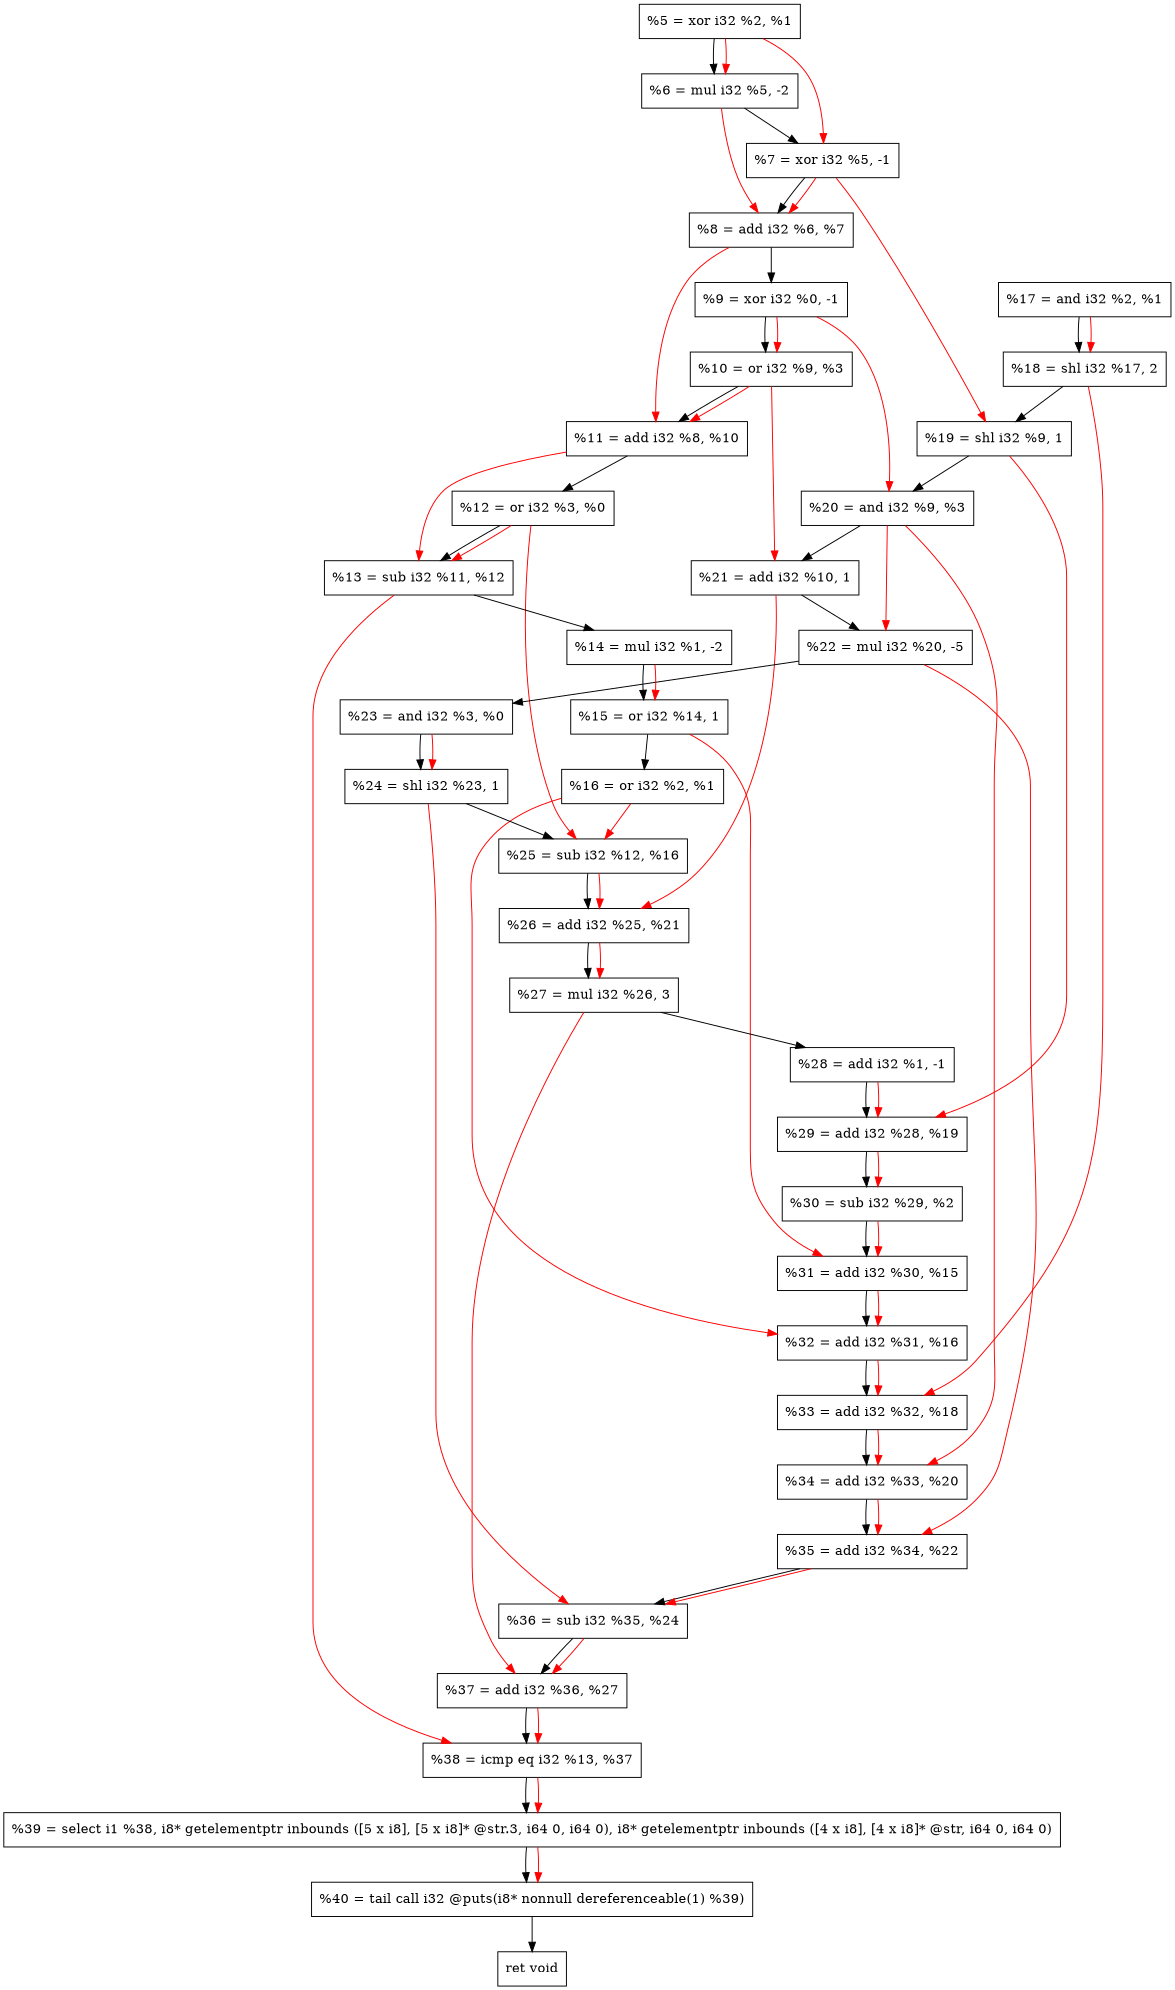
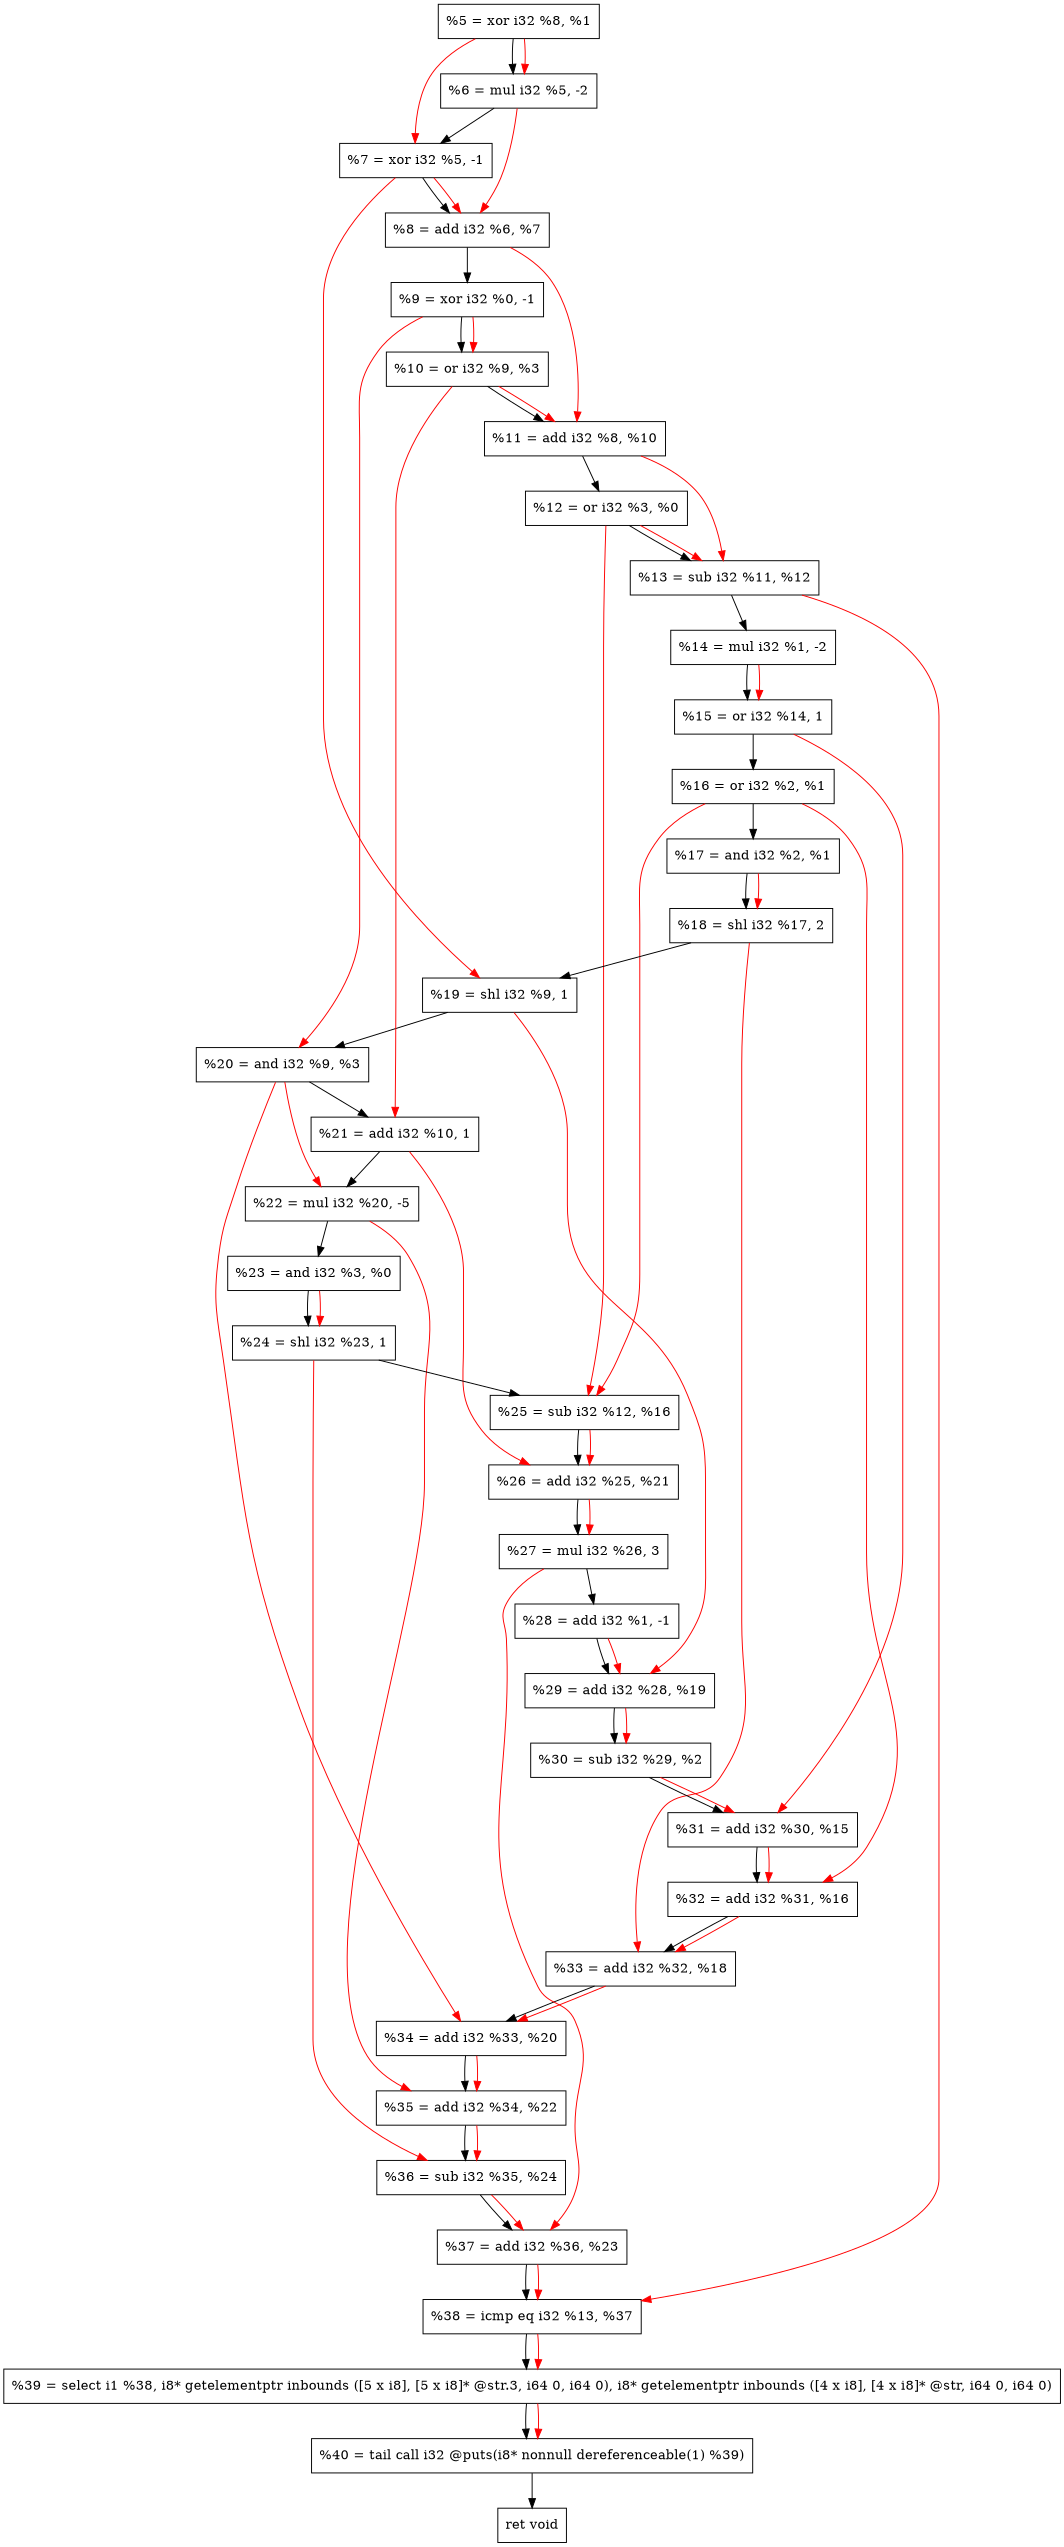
node "%5 = xor i32 %2, %1": label "%5 = xor i32 %2, %1" -> "%5 = xor i32 %8, %1"
edge "%16 = or i32 %2, %1" -> "%17 = and i32 %2, %1": added
node "%37 = add i32 %36, %27": label "%37 = add i32 %36, %27" -> "%37 = add i32 %36, %23"
